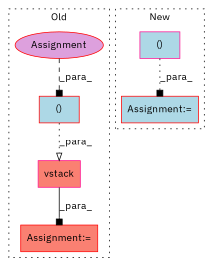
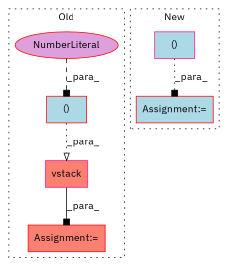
node "Assignment": label "Assignment" -> "NumberLiteral"
